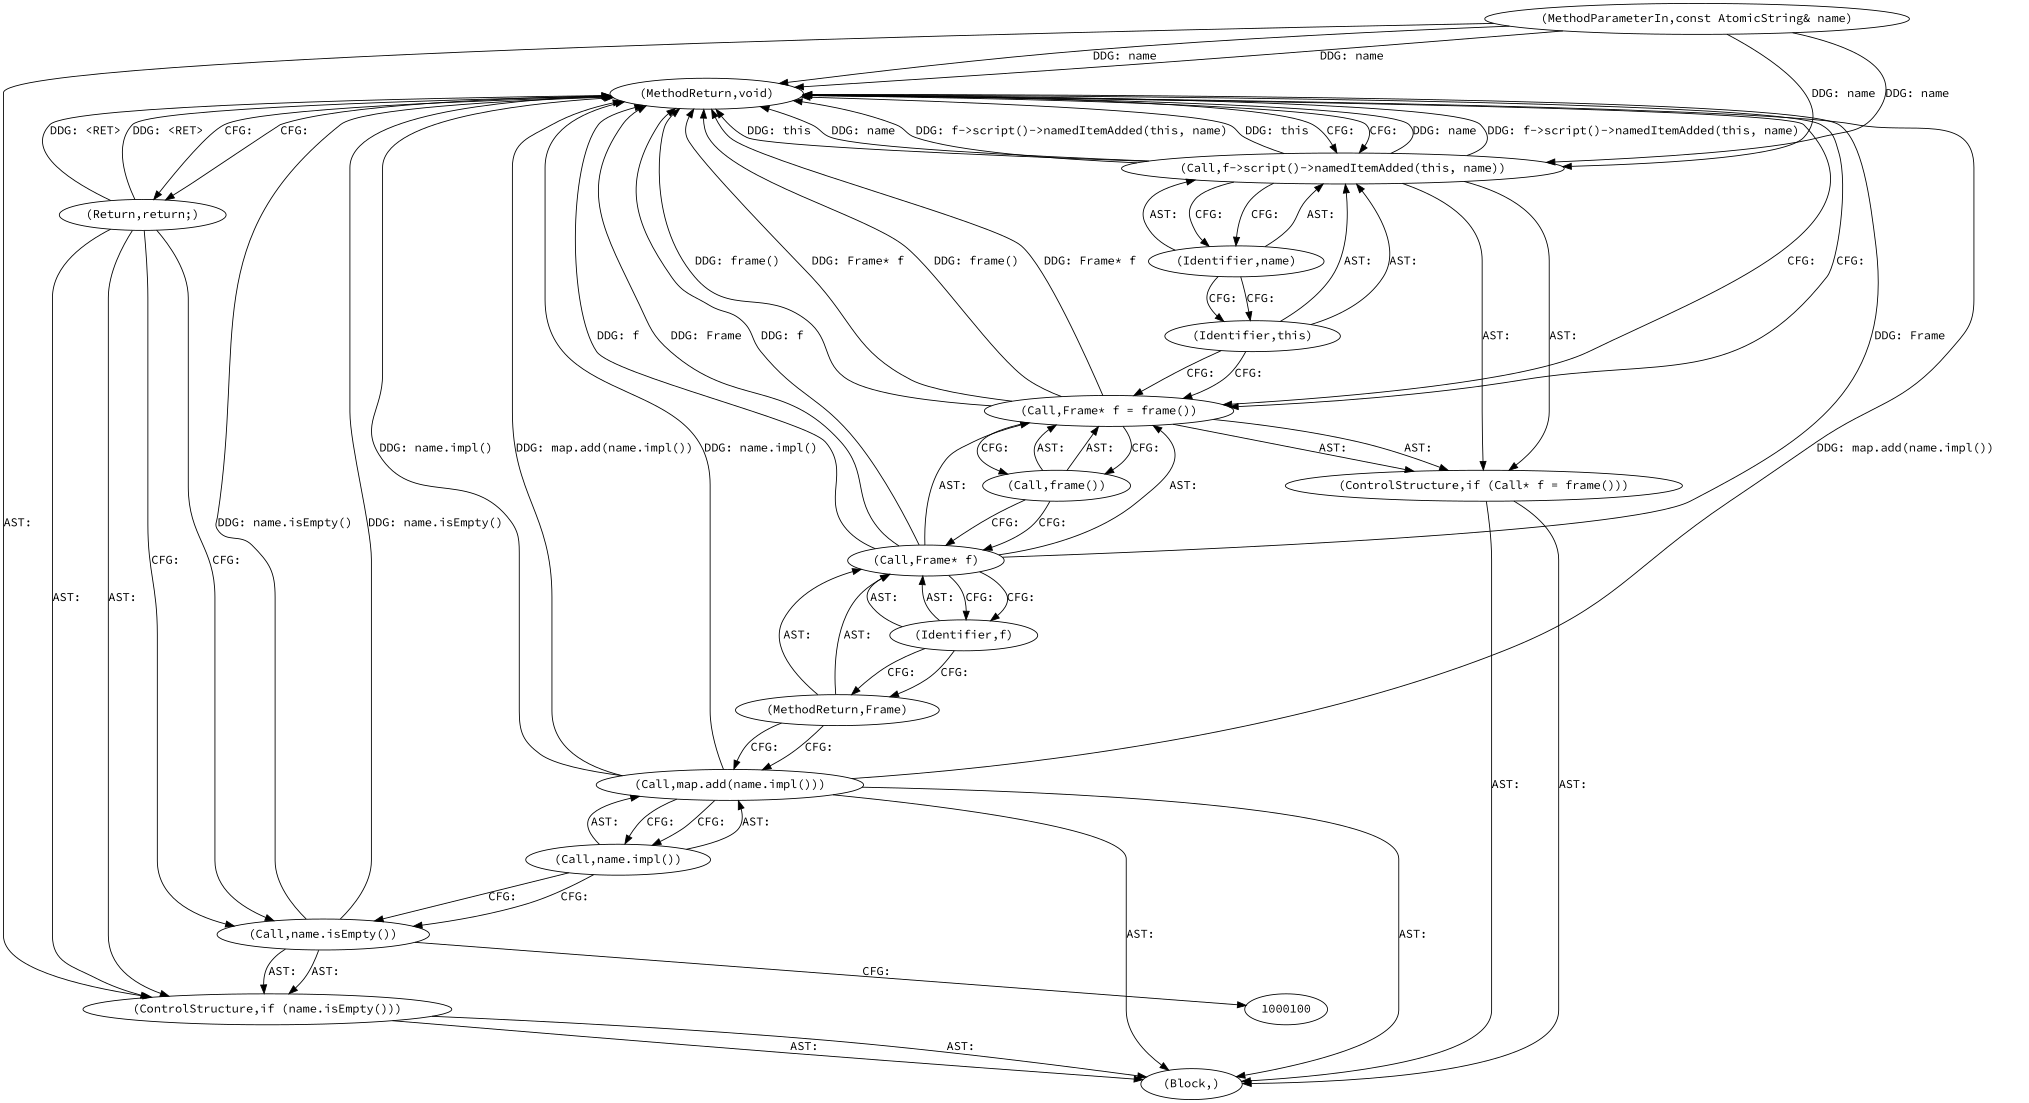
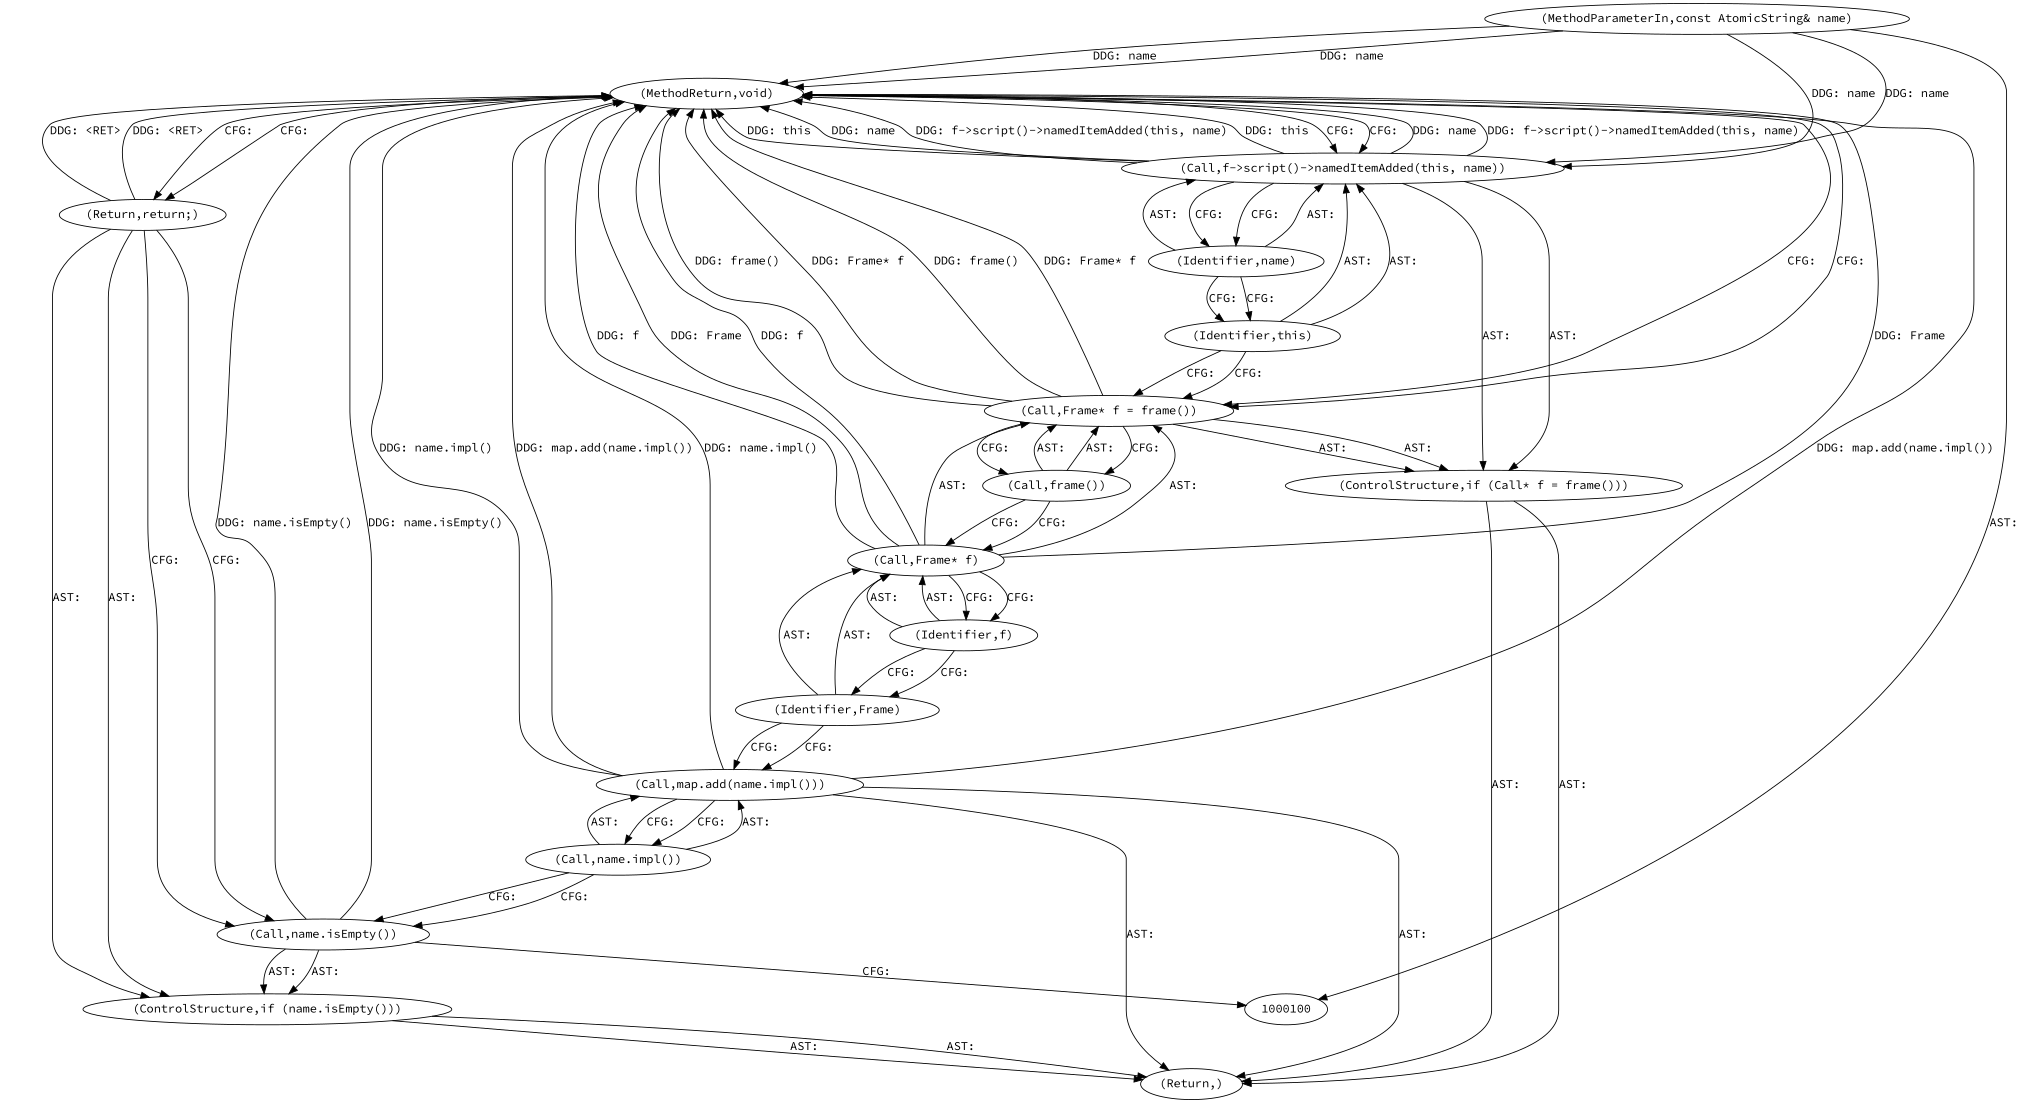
edge "(MethodParameterIn,const AtomicString& name)" -> "(ControlStructure,if (name.isEmpty()))": now "(MethodParameterIn,const AtomicString& name)" -> "1000100"
node "(MethodReturn,Frame)": label "(MethodReturn,Frame)" -> "(Identifier,Frame)"
node "(Block,)": label "(Block,)" -> "(Return,)"
